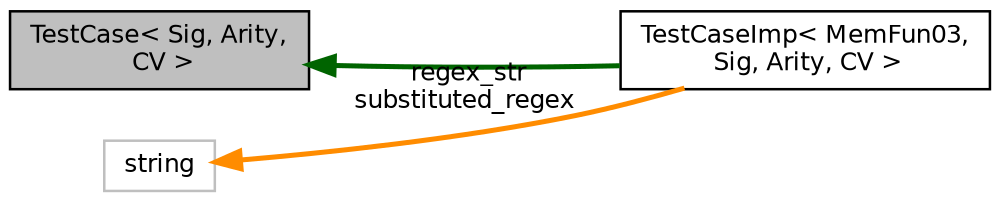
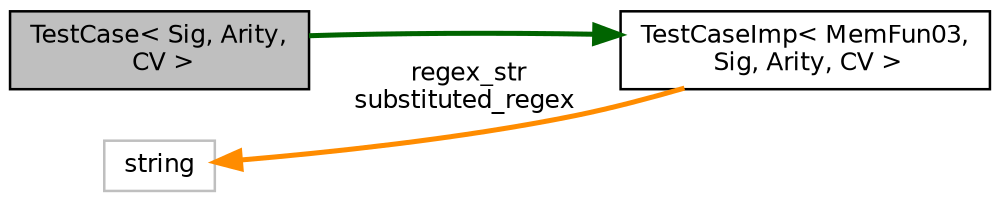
edge "TestCaseImp< MemFun03, Sig, Arity, CV >" -> "TestCase< Sig, Arity, CV >": reversed
